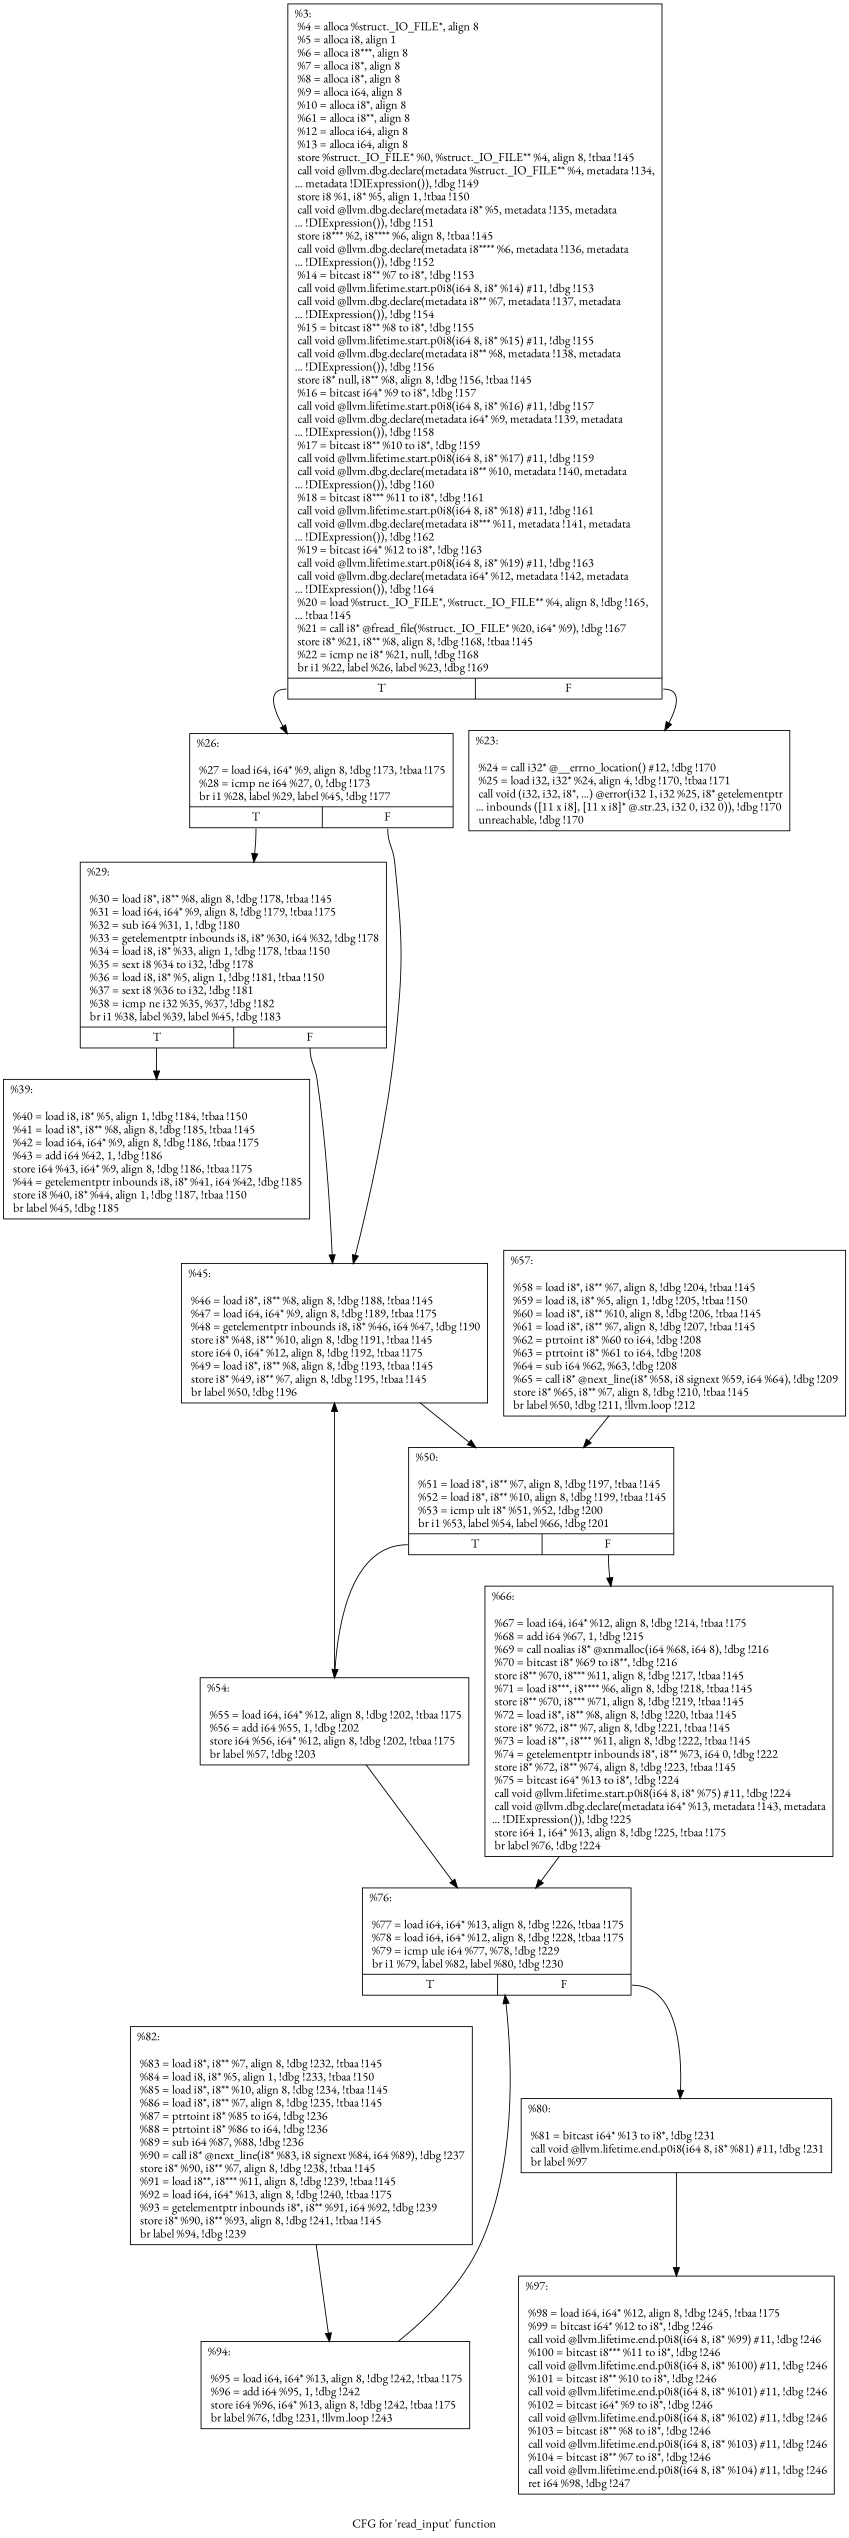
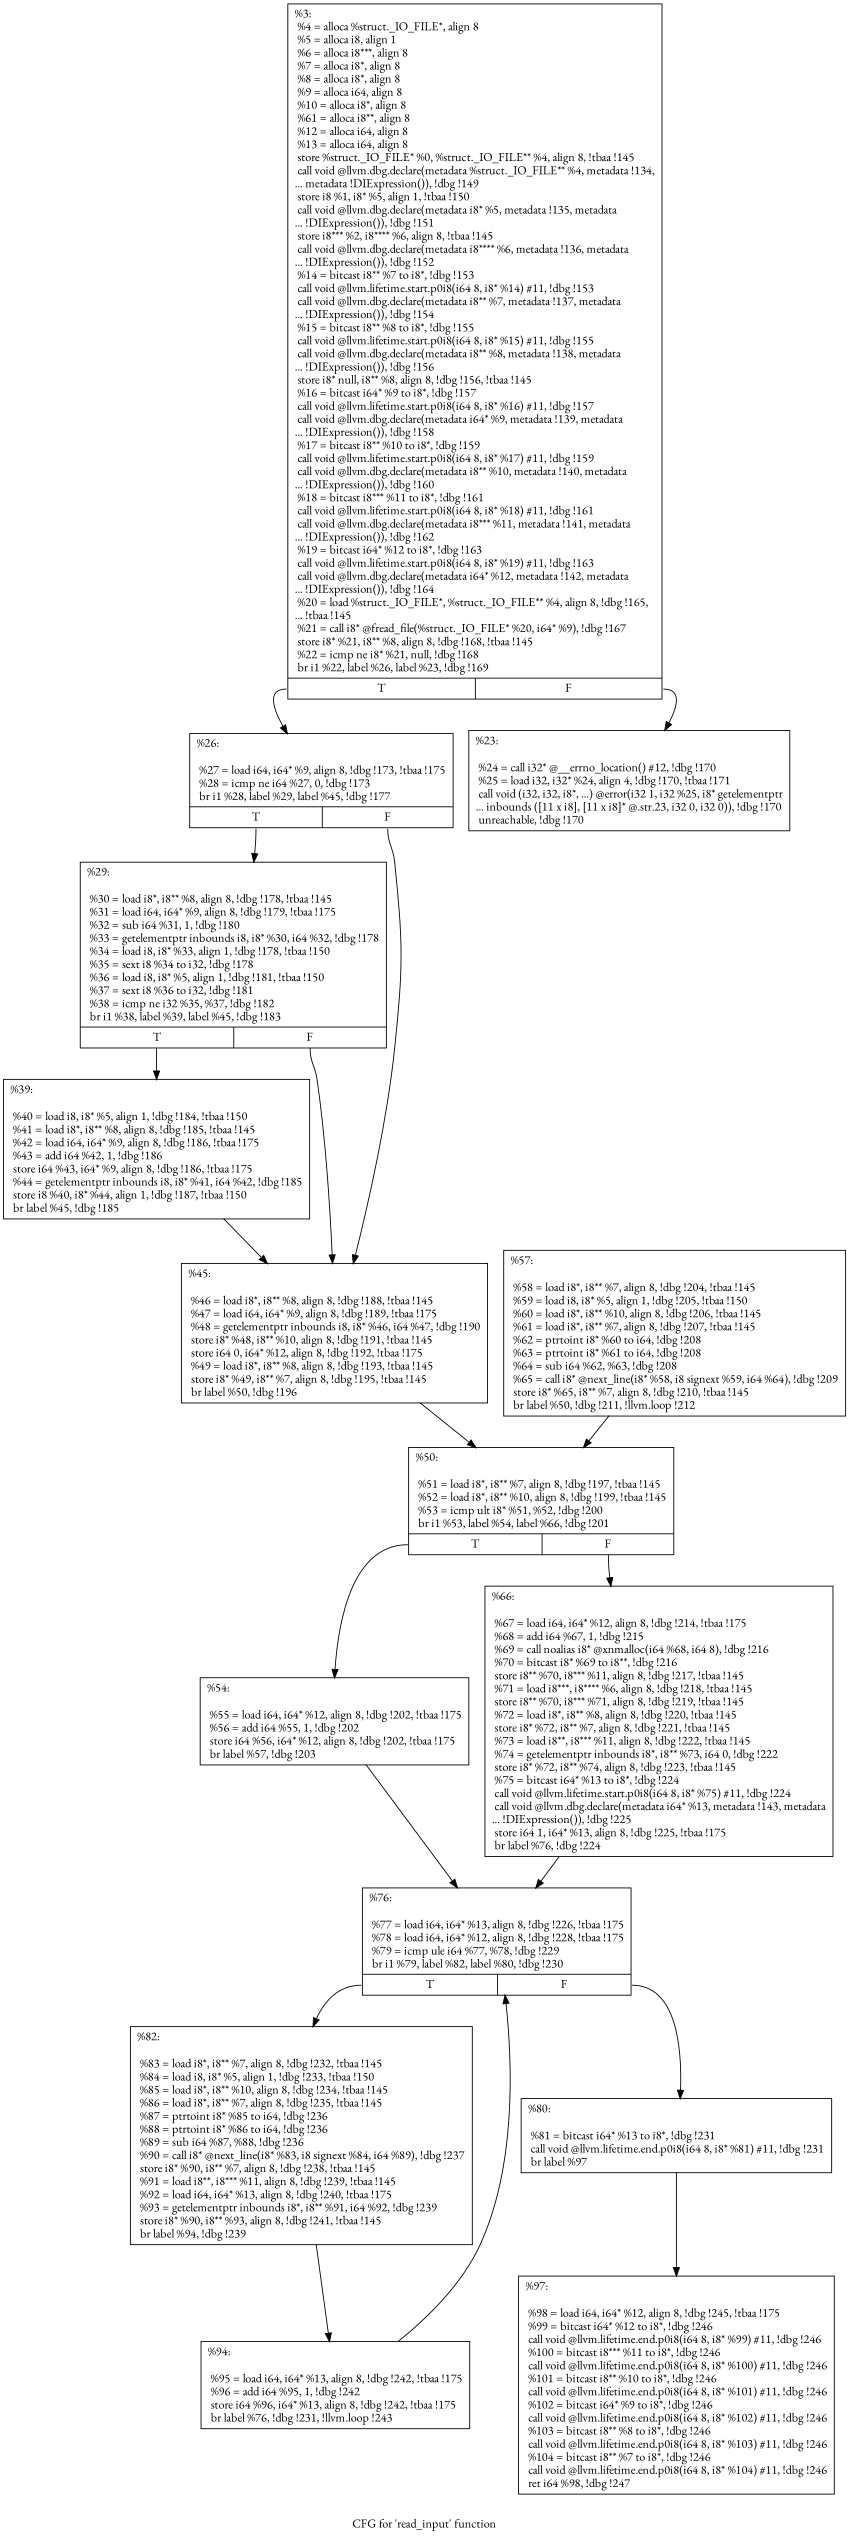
edge "%54:" -> "%45:": now "%39:" -> "%45:"
edge "%76:" -> "%82:": added
